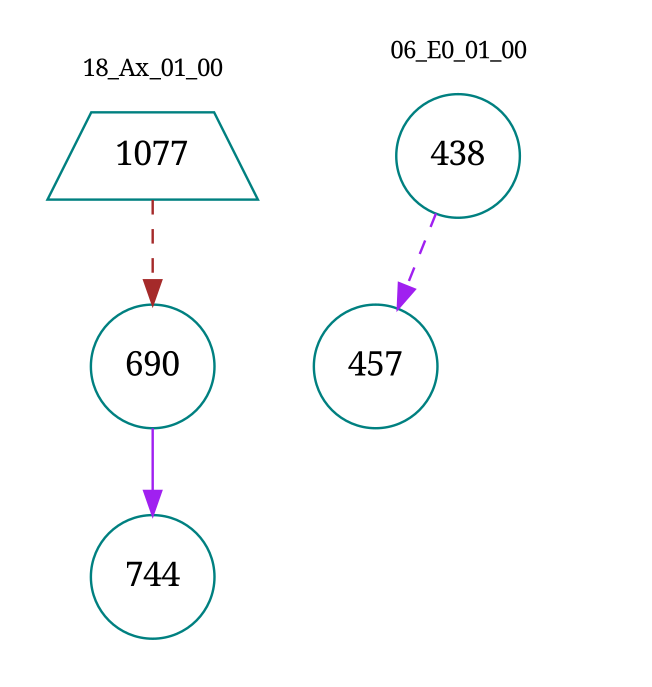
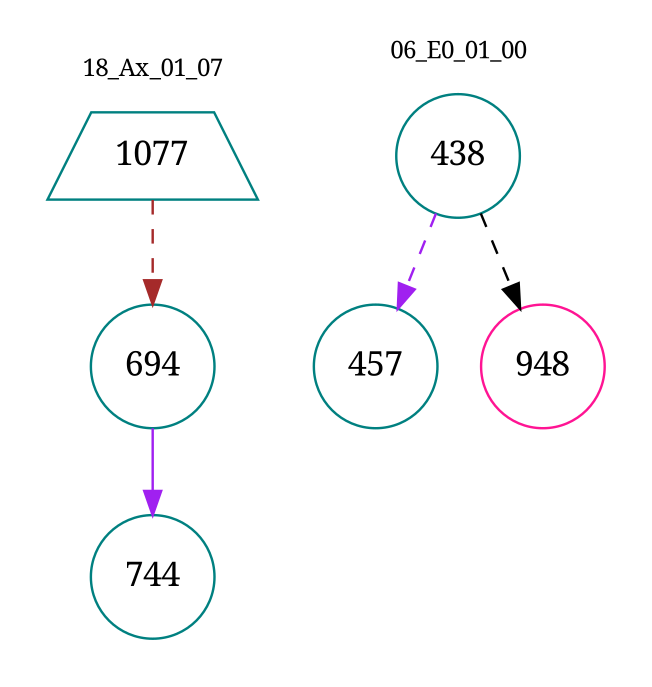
cluster "18_Ax_01_00": label "18_Ax_01_00" -> "18_Ax_01_07"
node "690": label "690" -> "694"
node "948": added
